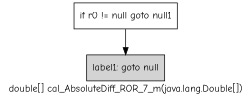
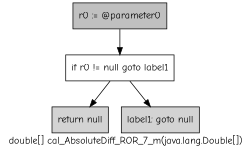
node "r0 := @parameter0": added
node "if r0 != null goto null1": label "if r0 != null goto null1" -> "if r0 != null goto label1"
node "return null": added
